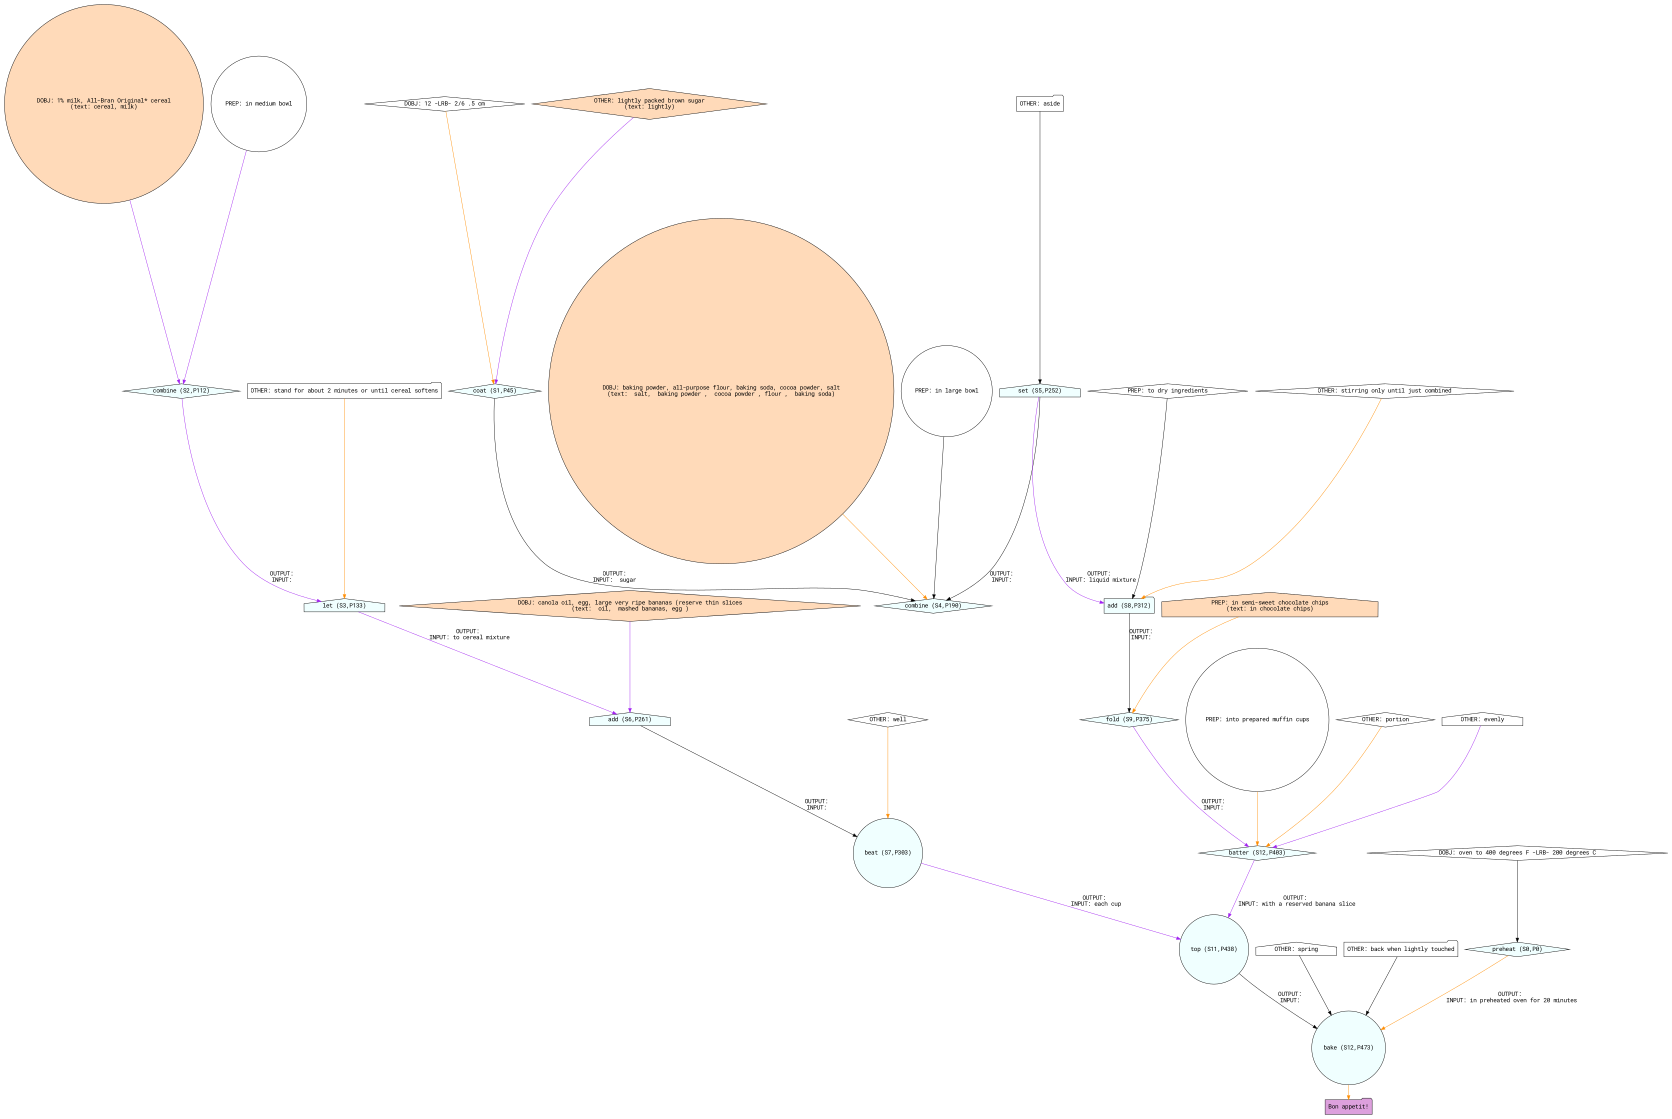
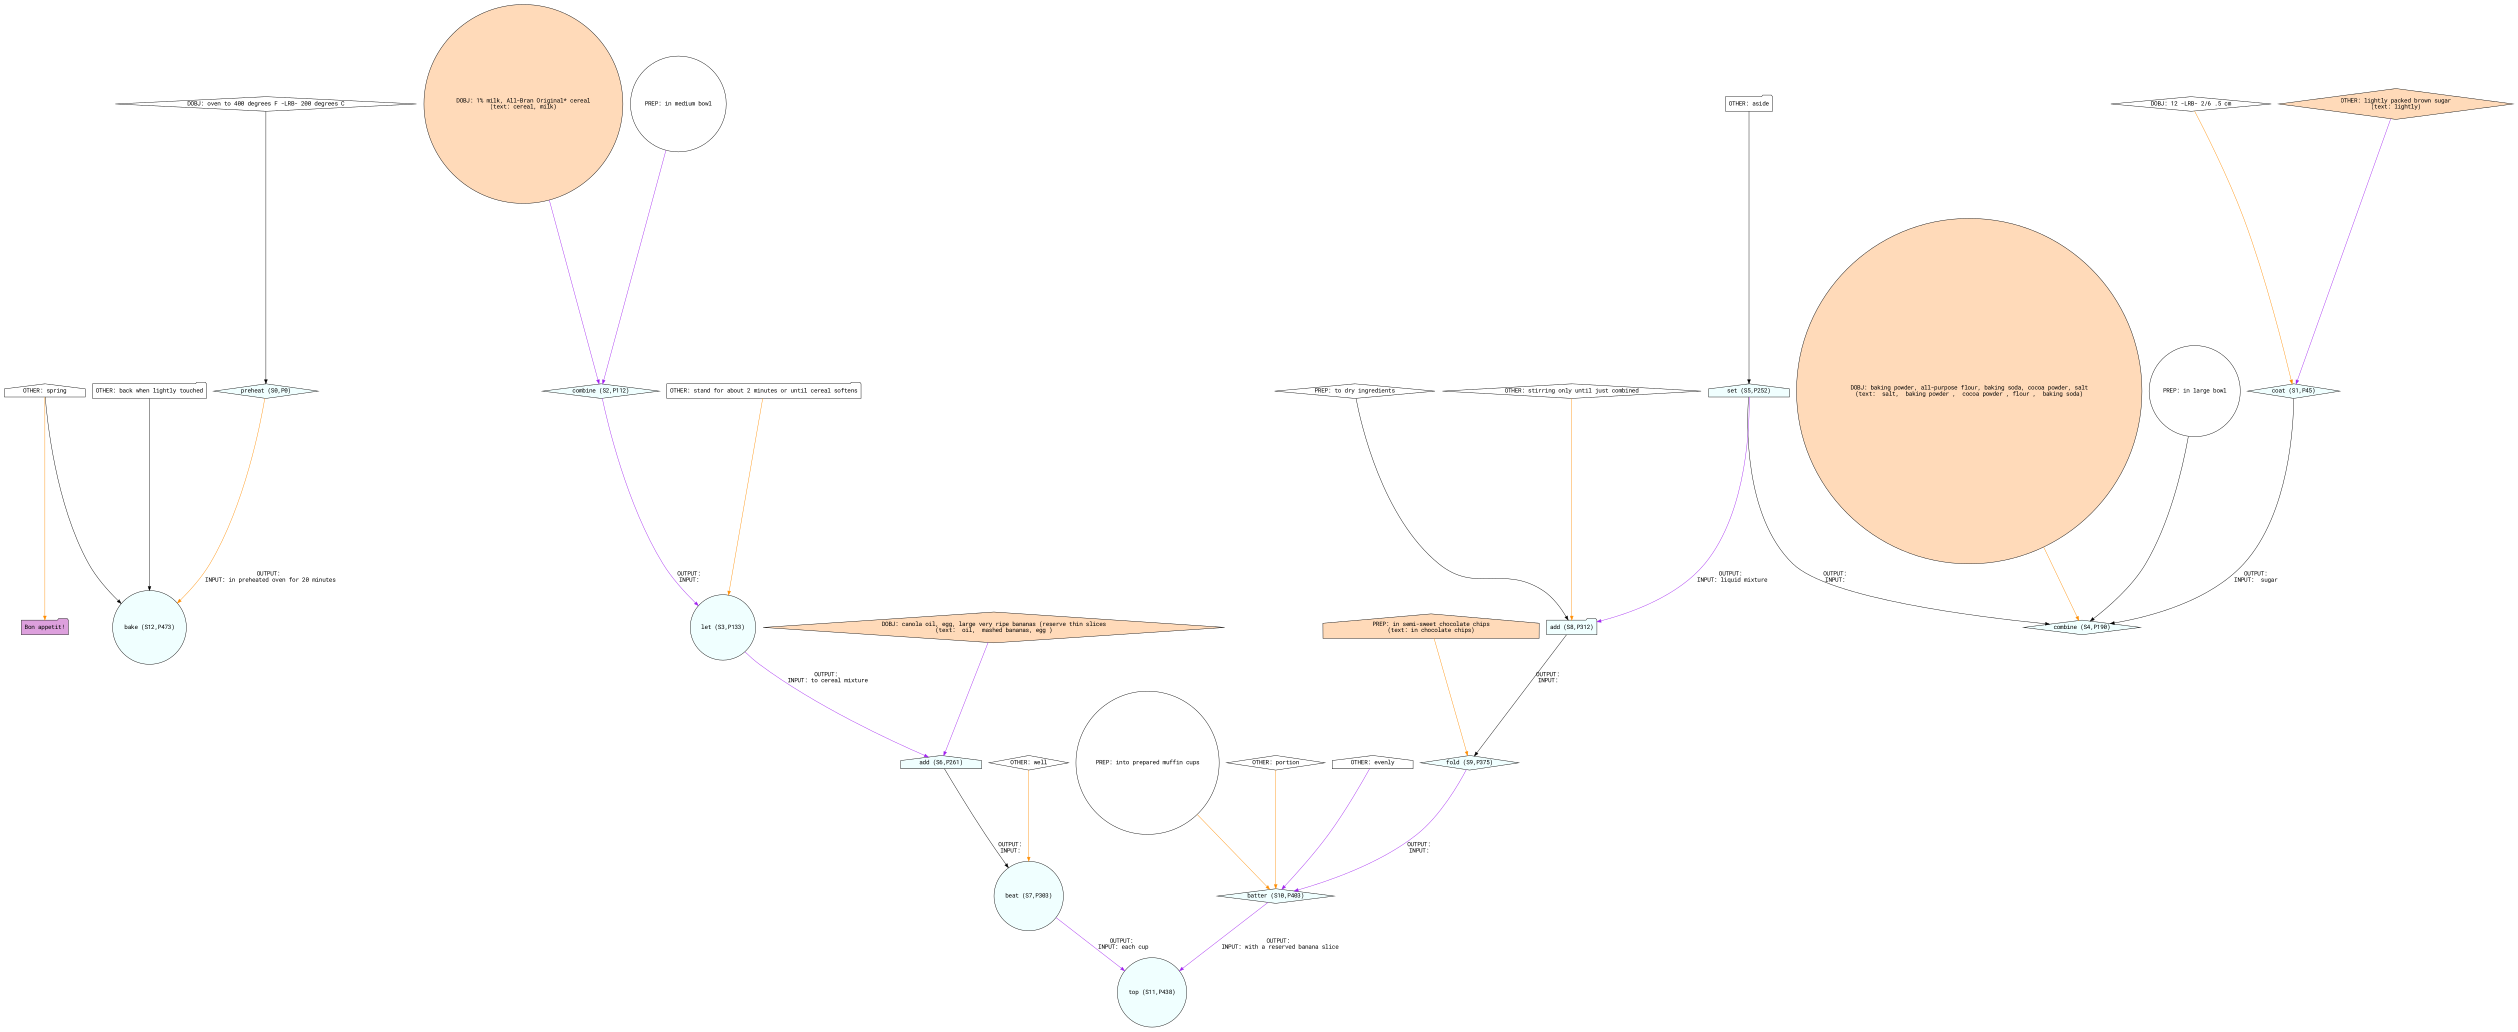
node "let (S3,P133)": shape house -> circle
node "batter (S12,P403)": label "batter (S12,P403)" -> "batter (S10,P403)"
edge "top (S11,P438)" -> "bake (S12,P473)": removed, label "OUTPUT: INPUT:"
edge "bake (S12,P473)" -> "Bon appetit!": now "OTHER: spring" -> "Bon appetit!"
